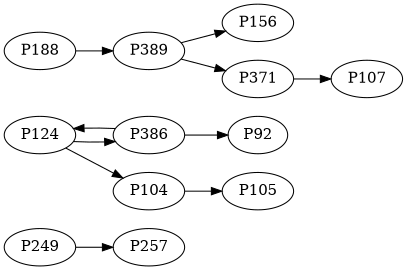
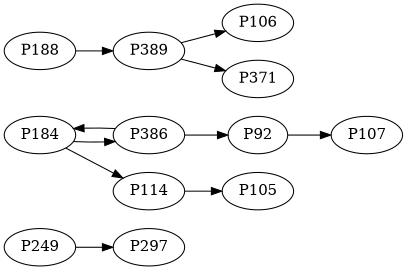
node "P156": label "P156" -> "P106"
edge "P371" -> "P107": now "P92" -> "P107"
node "P124": label "P124" -> "P184"
node "P104": label "P104" -> "P114"
node "P257": label "P257" -> "P297"
